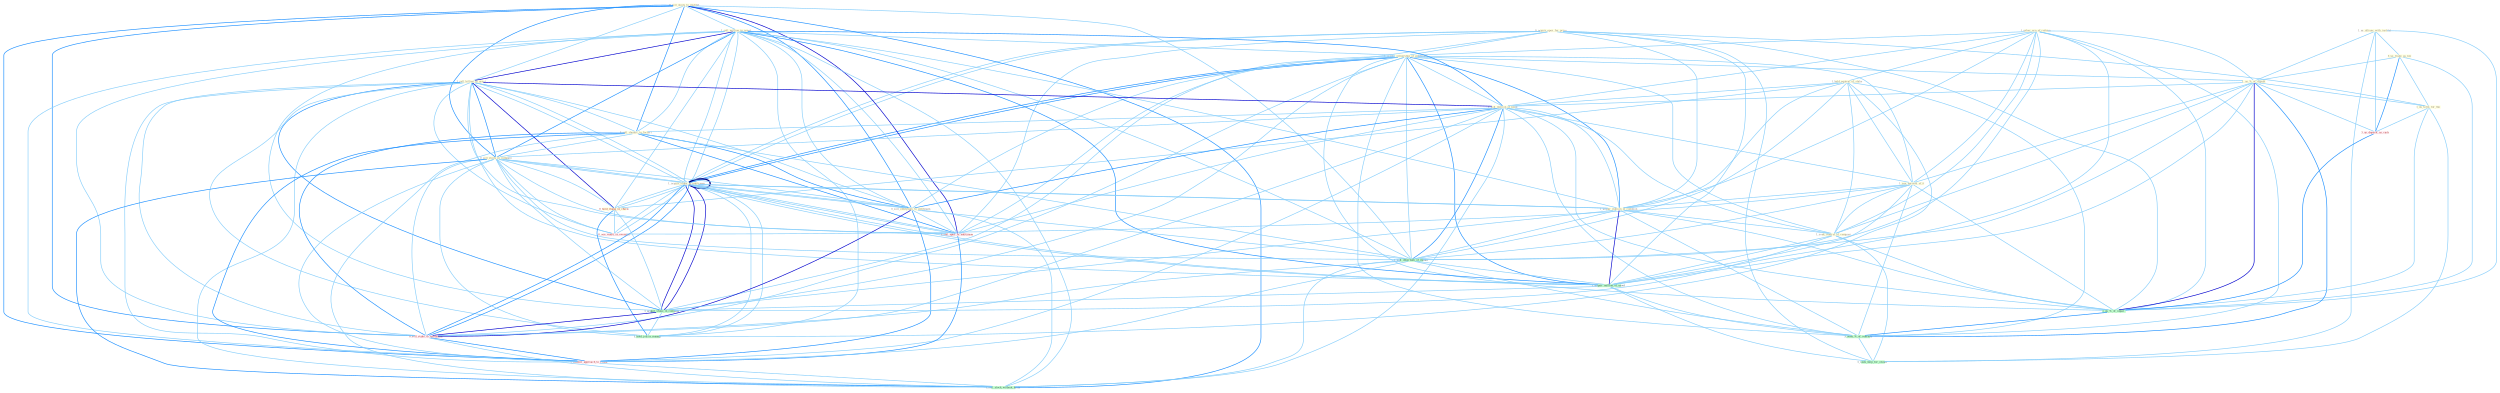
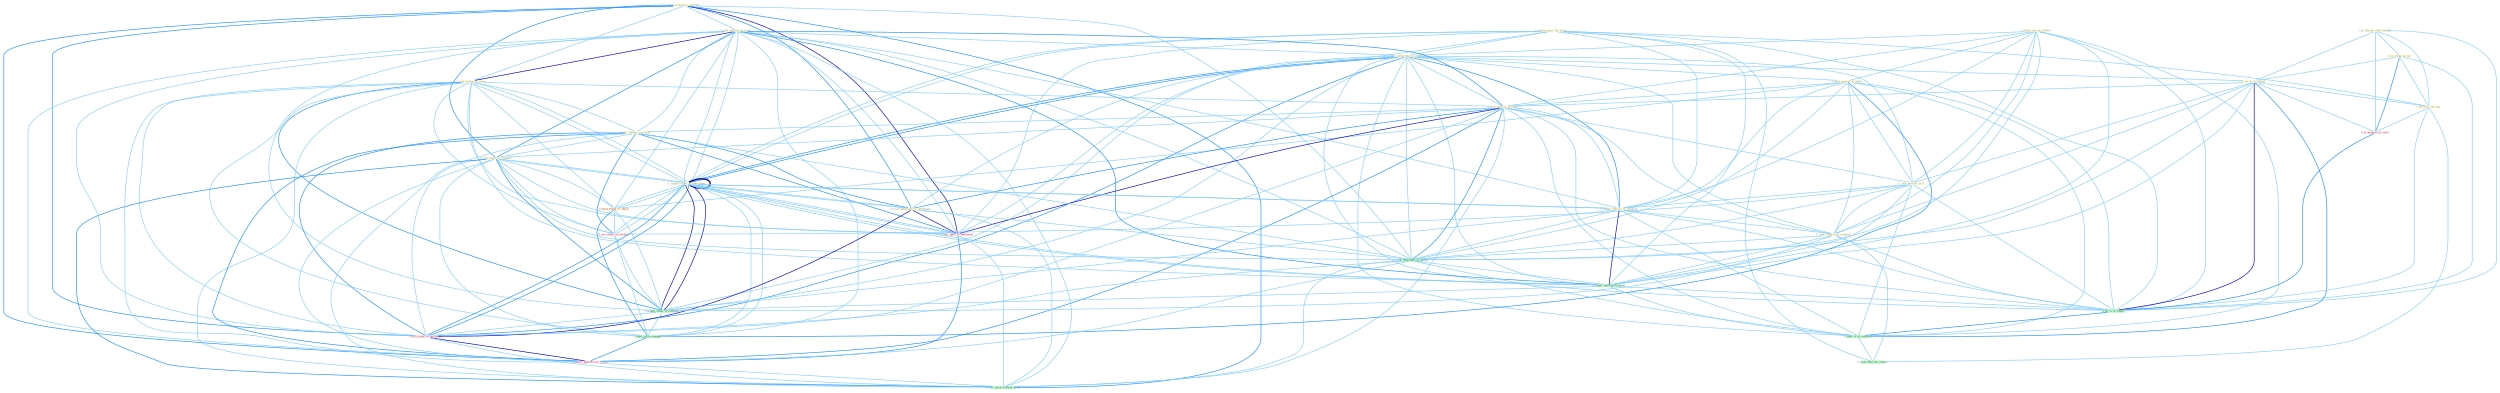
edge "1_usher_era_of_reform" -- "1_us_%_of_capabl": removed
edge "0_sell_stock_to_institut" -- "0_sell_chemic_to_factori": now "0_see_vaniti_in_everyon" -- "0_sell_chemic_to_factori"
edge "1_acquir_ownership_of_entitynam" -- "1_hold_equival_of_stake": added
edge "1_sell_billion_in_asset" -- "1_sell_million_of_bond": color #0000cd -> #87cefa
edge "1_sell_billion_in_asset" -- "0_sell_stock_in_compani": removed
edge "1_sell_million_in_asset" -- "0_sell_entitynam_to_entitynam": removed
edge "1_sell_billion_in_asset" -- "0_hold_chang_in_check": color #0000cd -> #87cefa
node "3_us_deposit_as_cach": label "3_us_deposit_as_cach" -> "0_us_deposit_as_cach"
edge "1_hold_equival_of_stake" -- "1_us_%_of_capac": added
edge "1_sell_billion_in_asset" -- "0_sell_entitynam_to_entitynam": removed
edge "1_sell_million_of_bond" -- "0_sell_oper_to_entitynam": color #87cefa -> #0000cd
edge "0_sell_stock_in_compani" -- "0_sell_entitynam_to_entitynam": removed
edge "1_acquir_ownership_of_entitynam" -- "1_acquir_million_of_asset": color #1e90ff -> #87cefa
edge "0_sell_entitynam_to_entitynam" -- "0_sell_oper_to_entitynam": color #87cefa -> #0000cd
edge "1_acquir_ownership_of_entitynam" -- "0_sell_stake_to_entitynam": color #87cefa -> #1e90ff
edge "0_sell_stock_in_compani" -- "1_acquir_stake_in_compani": color #87cefa -> #1e90ff
edge "1_seek_control_of_compani" -- "1_sell_othernum_of_model": added
edge "0_see_vaniti_in_everyon" -- "1_acquir_stake_in_compani": added
edge "0_see_vaniti_in_everyon" -- "1_hold_job_in_manag": added
edge "1_sell_million_of_bond" -- "1_chemic_approach_to_client": color #87cefa -> #1e90ff
edge "0_sell_oper_to_entitynam" -- "0_sell_stock_without_hitch": added
edge "1_hold_equival_of_stake" -- "1_hold_job_in_manag": color #87cefa -> #1e90ff
edge "1_acquir_stake_in_compani" -- "0_sell_stake_to_entitynam": color #0000cd -> #87cefa
edge "1_acquir_million_of_asset" -- "1_seek_help_for_owner": now "1_acquir_million_of_asset" -- "1_us_%_of_capac"
node "3_seek_%_of_concern": label "3_seek_%_of_concern" -> "1_seek_%_of_concern"
edge "1_us_allianc_with_institut" -- "1_seek_help_for_owner": now "1_us_allianc_with_institut" -- "1_us_term_for_the"
edge "0_sell_entitynam_to_entitynam" -- "1_chemic_approach_to_client": now "1_hold_job_in_manag" -- "1_chemic_approach_to_client"
edge "0_sell_stake_to_entitynam" -- "1_chemic_approach_to_client": color #1e90ff -> #0000cd
